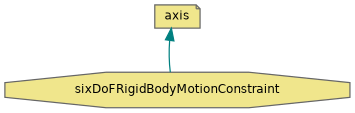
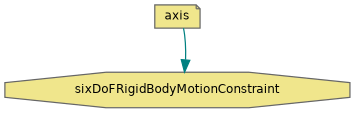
edge "sixDoFRigidBodyMotionConstraint" -> "axis": reversed
